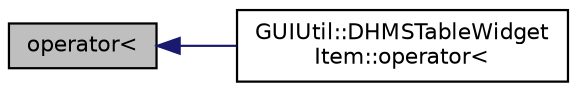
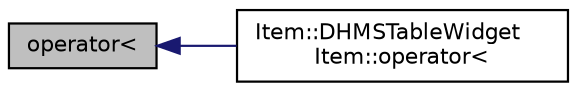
node "GUIUtil::DHMSTableWidget Item::operator<": label "GUIUtil::DHMSTableWidget Item::operator<" -> "Item::DHMSTableWidget Item::operator<"
